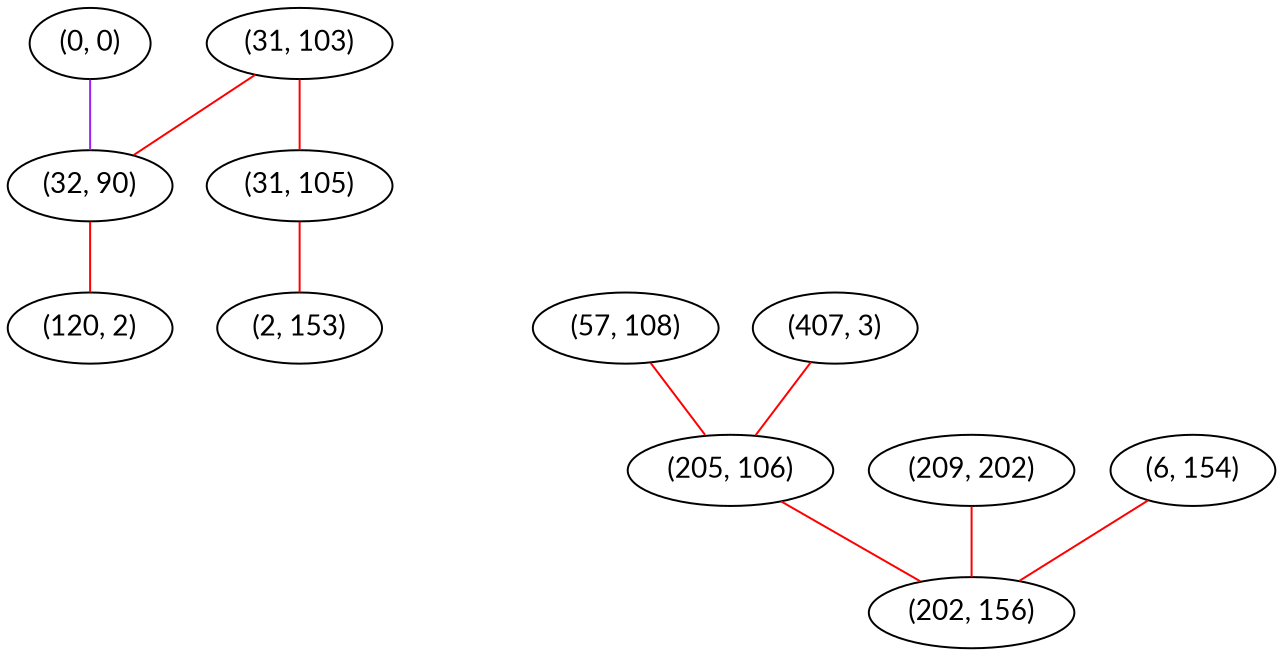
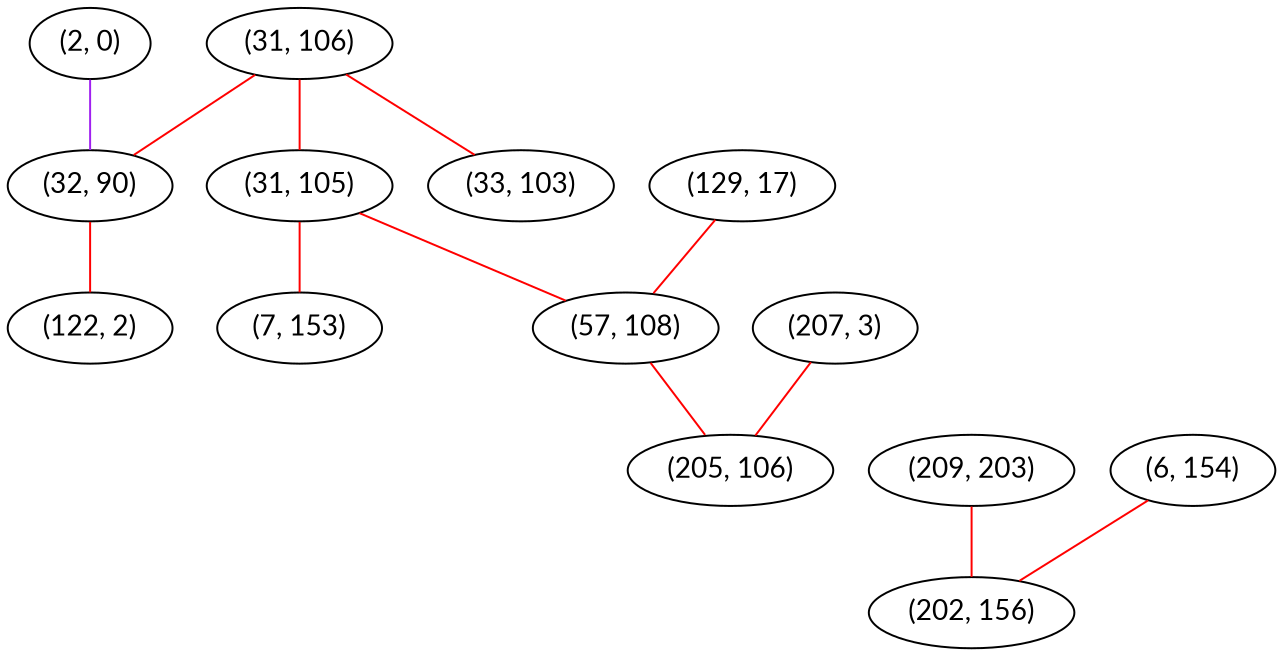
node "(0, 0)": label "(0, 0)" -> "(2, 0)"
node "(31, 103)": label "(31, 103)" -> "(31, 106)"
node "(33, 103)": added
node "(129, 17)": added
edge "(31, 105)" -- "(57, 108)": added
node "(120, 2)": label "(120, 2)" -> "(122, 2)"
node "(2, 153)": label "(2, 153)" -> "(7, 153)"
node "(407, 3)": label "(407, 3)" -> "(207, 3)"
node "(209, 202)": label "(209, 202)" -> "(209, 203)"
edge "(205, 106)" -- "(202, 156)": removed
